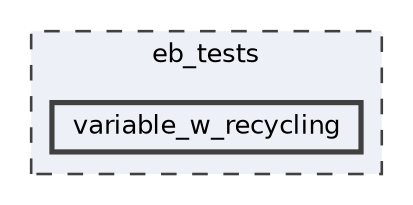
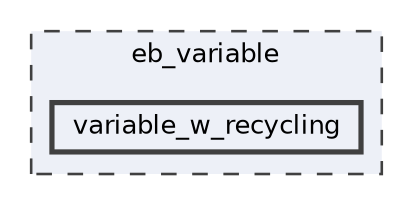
cluster "eb_tests": label "eb_tests" -> "eb_variable"
